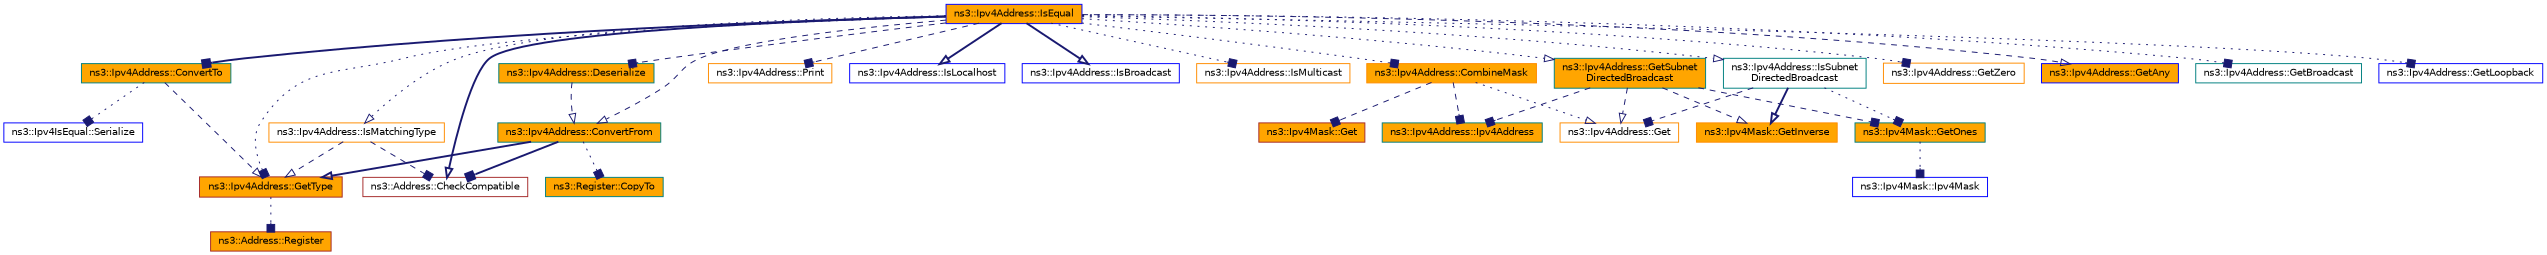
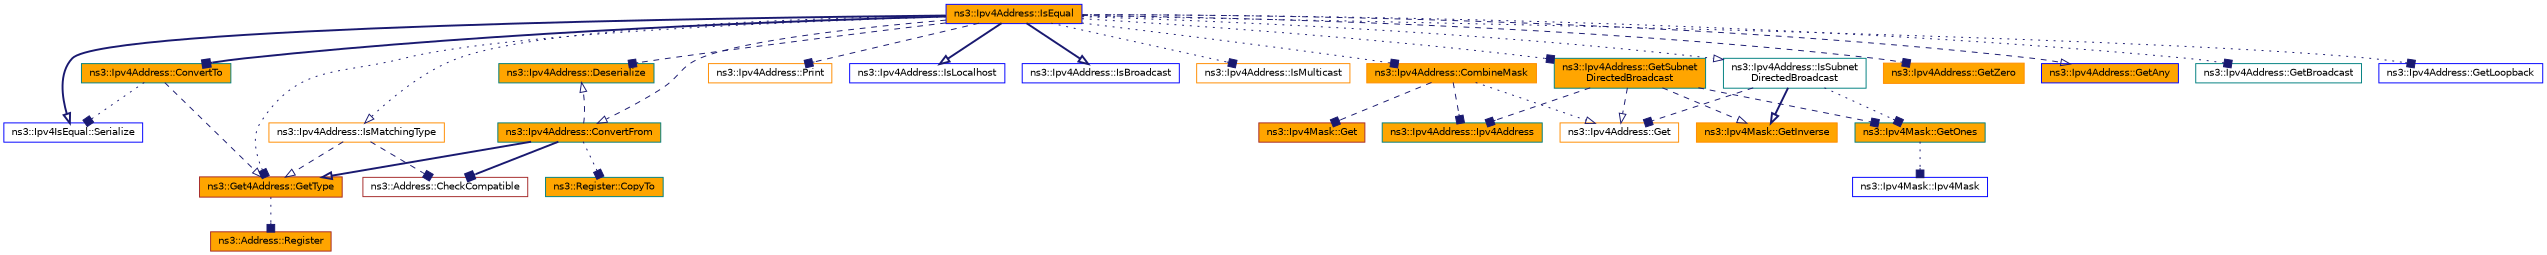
edge "ns3::Ipv4Address::IsEqual" -> "ns3::Address::CheckCompatible": now "ns3::Ipv4Address::IsEqual" -> "ns3::Ipv4IsEqual::Serialize"
edge "ns3::Ipv4Address::IsEqual" -> "ns3::Ipv4Address::GetZero": style dotted -> dashed
edge "ns3::Ipv4Address::IsEqual" -> "ns3::Ipv4Address::GetSubnet DirectedBroadcast": arrowhead onormal -> box
node "ns3::Ipv4Address::GetZero": fillcolor white -> orange
edge "ns3::Ipv4Address::Deserialize" -> "ns3::Ipv4Address::ConvertFrom": reversed
node "ns3::Ipv4Address::GetType": label "ns3::Ipv4Address::GetType" -> "ns3::Get4Address::GetType"
